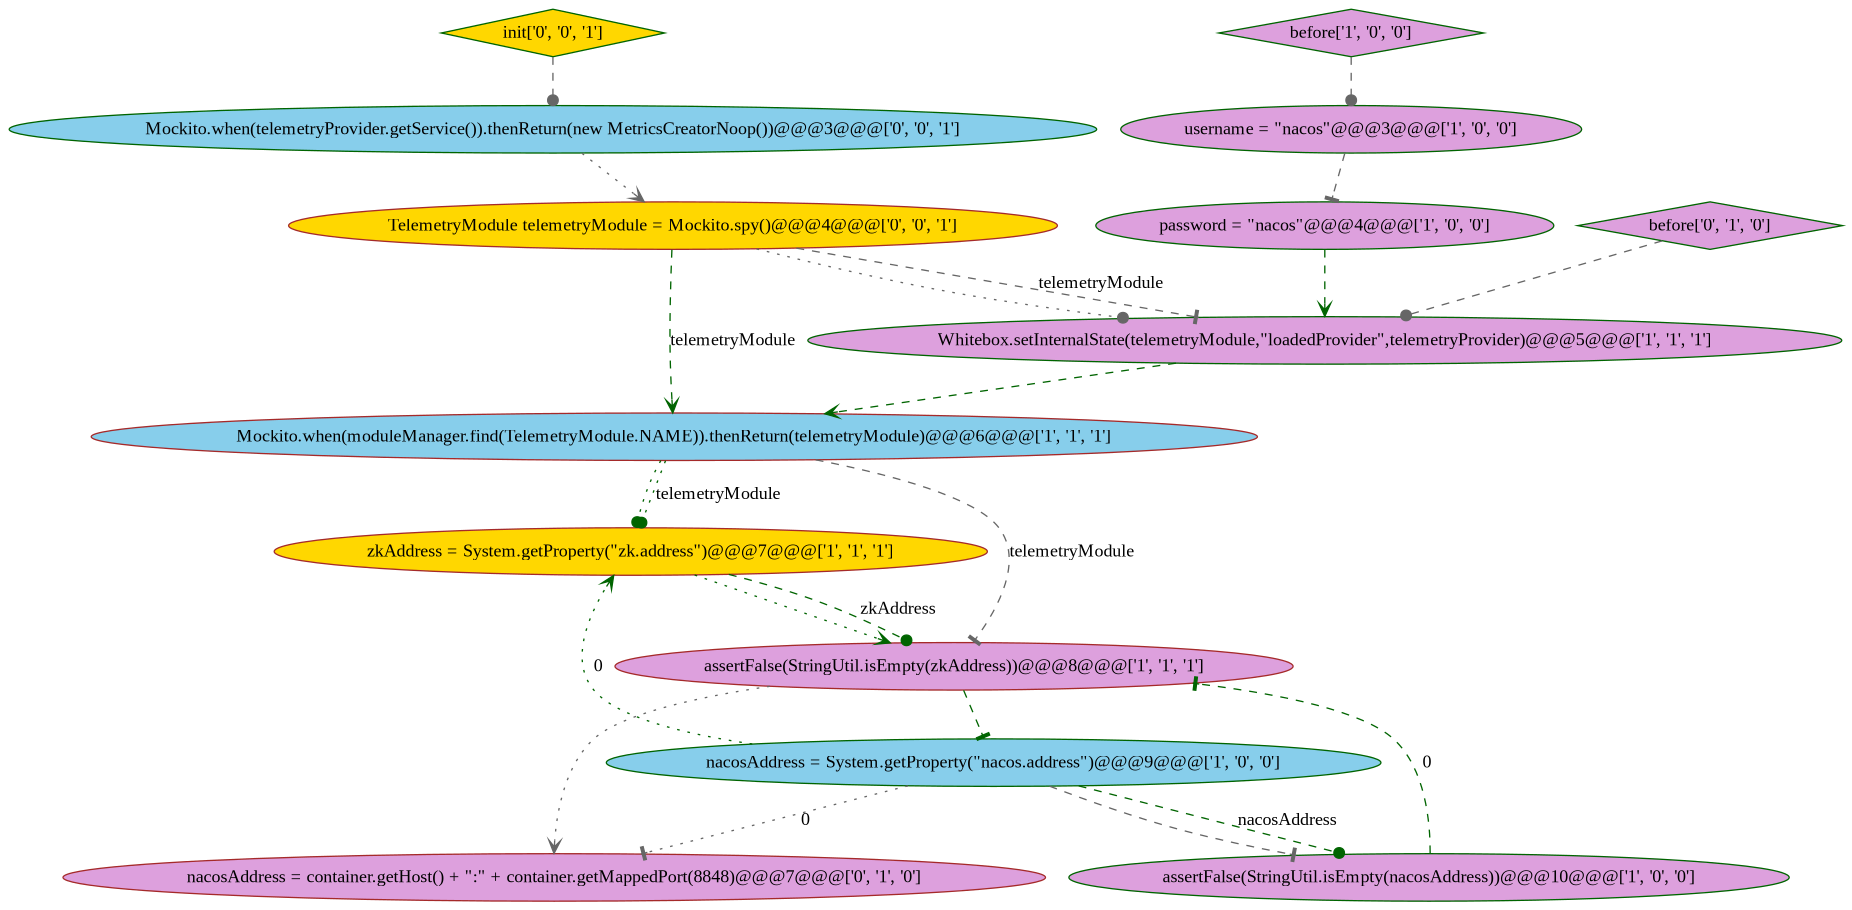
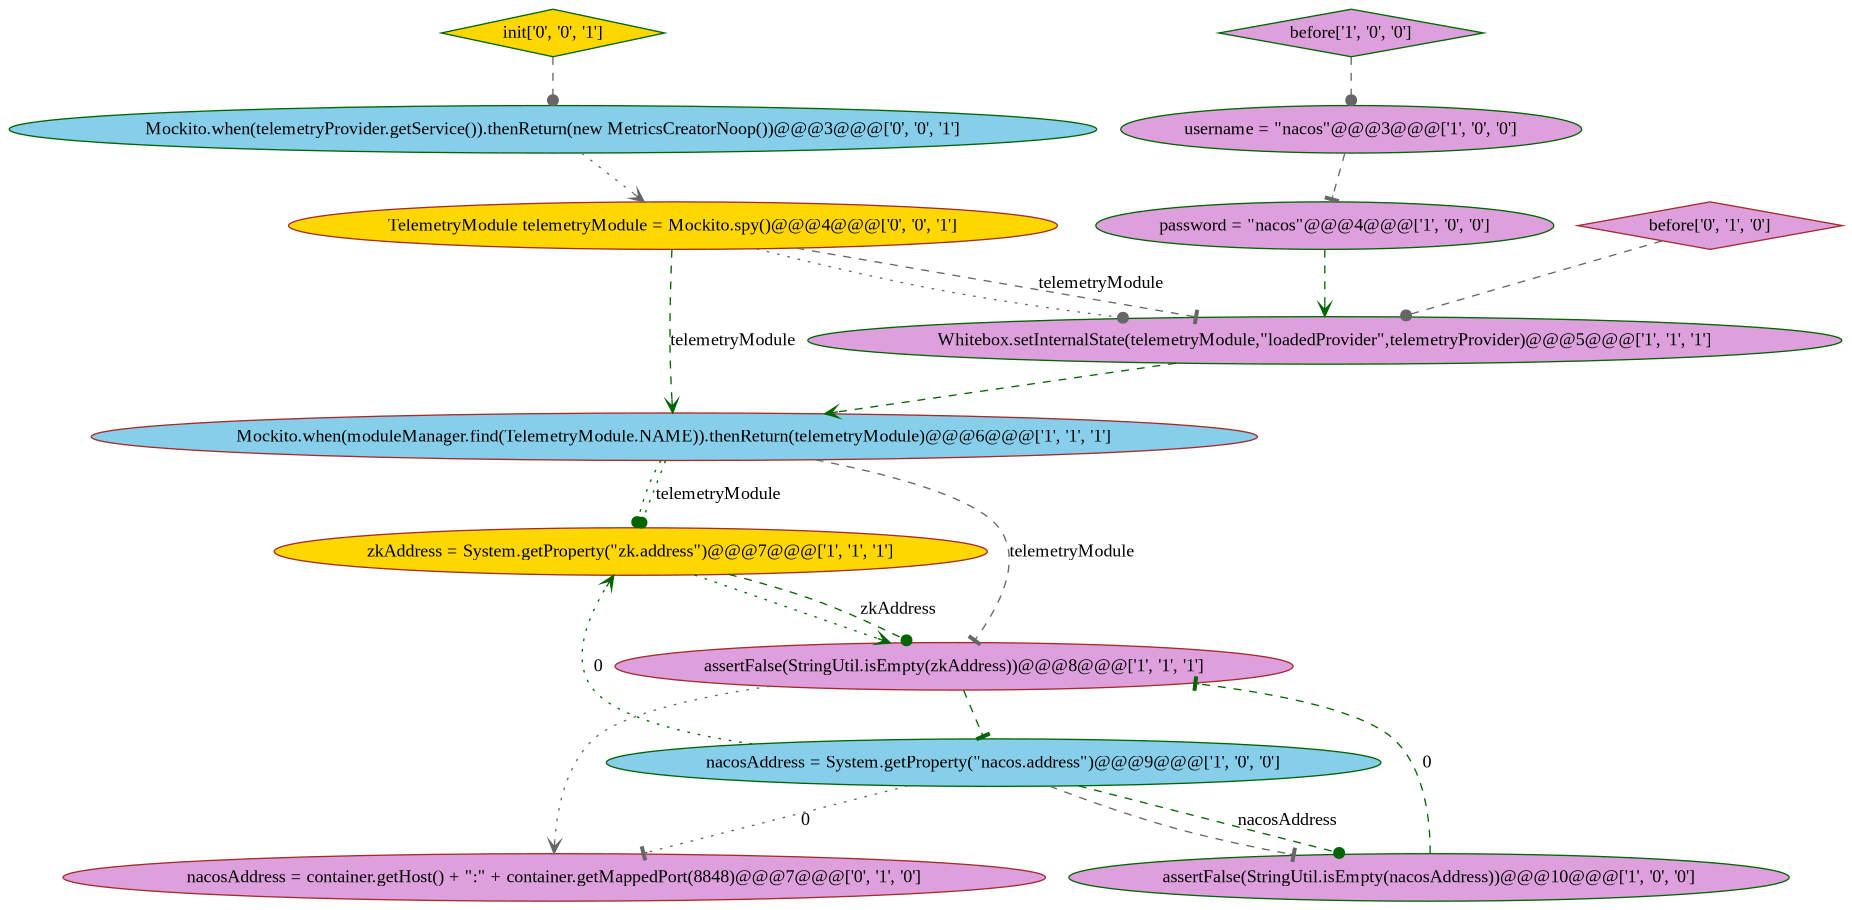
node "before['0', '1', '0']": color darkgreen -> brown
